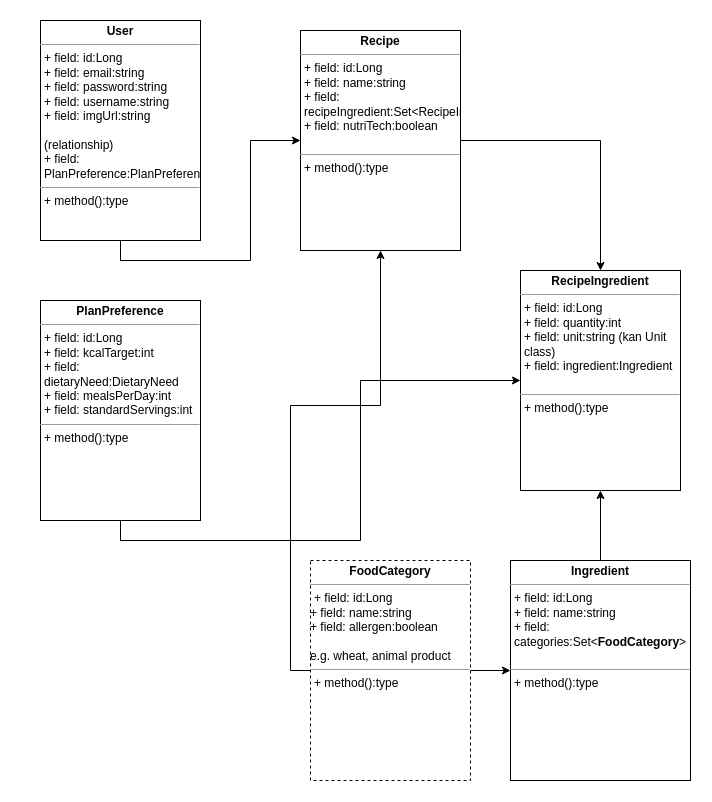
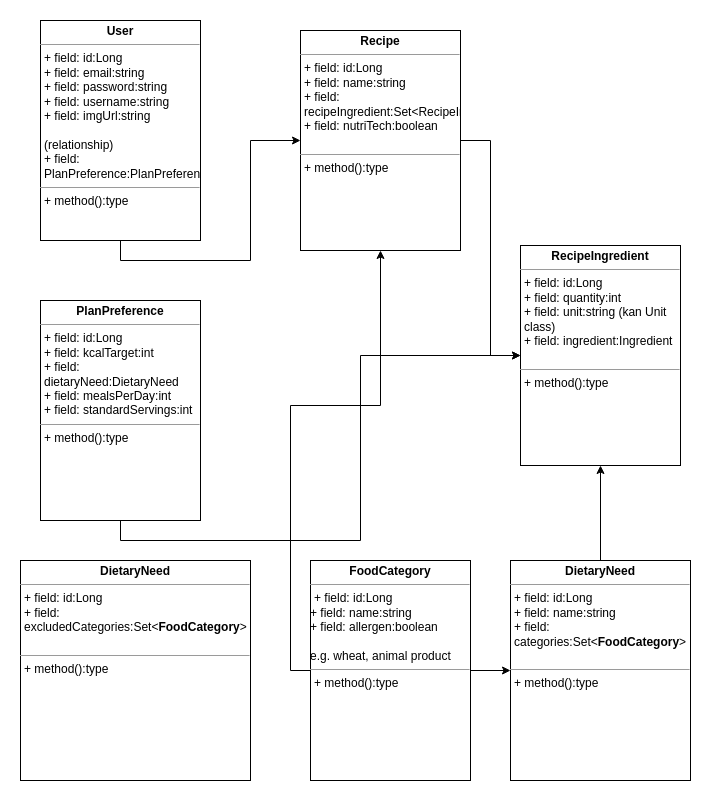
node "RecipeIngredient + field: id:Long + field: quantity:int + field: unit:string (kan Unit class) + field: ingredient:Ingredient + method():type": moved (601, 381) -> (601, 356)
node "Ingredient + field: id:Long + field: name:string + field: categories:Set<FoodCategory> + method():type": label "Ingredient + field: id:Long + field: name:string + field: categories:Set<FoodCategory> + method():type" -> "DietaryNeed + field: id:Long + field: name:string + field: categories:Set<FoodCategory> + method():type"
node "DietaryNeed + field: id:Long + field: excludedCategories:Set<FoodCategory> + method():type": added
node "FoodCategory + field: id:Long + field: name:string + field: allergen:boolean e.g. wheat, animal product + method():type": style dashed -> solid
